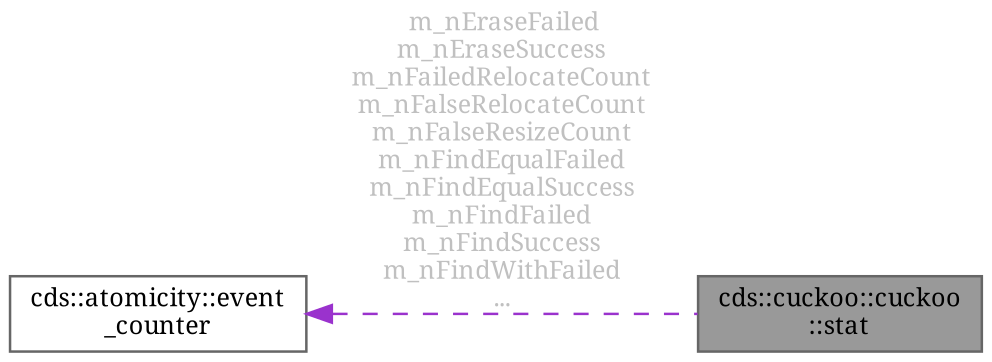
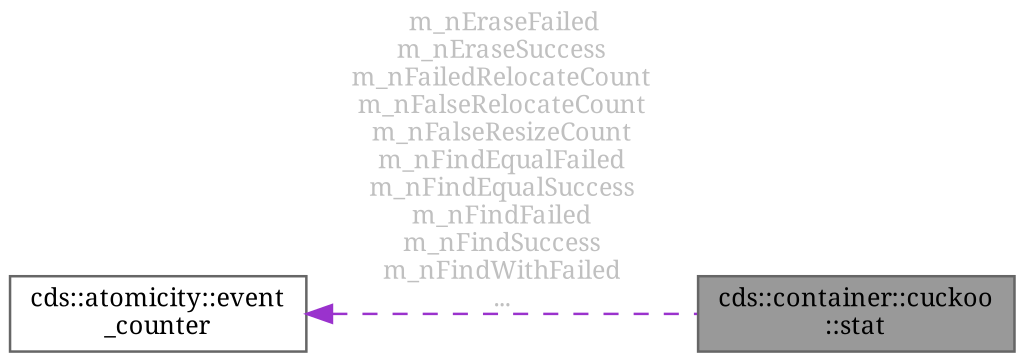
node "cds::cuckoo::cuckoo ::stat": label "cds::cuckoo::cuckoo ::stat" -> "cds::container::cuckoo ::stat"
